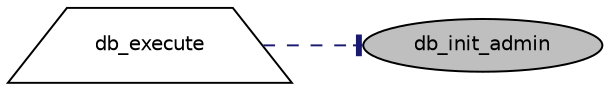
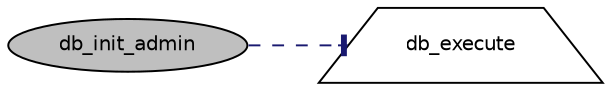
edge "db_execute" -> "db_init_admin": reversed
